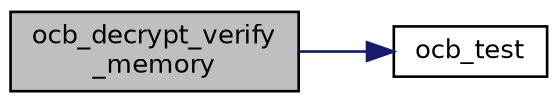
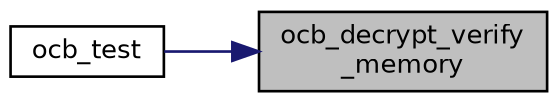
edge "ocb_decrypt_verify _memory" -> "ocb_test": reversed
